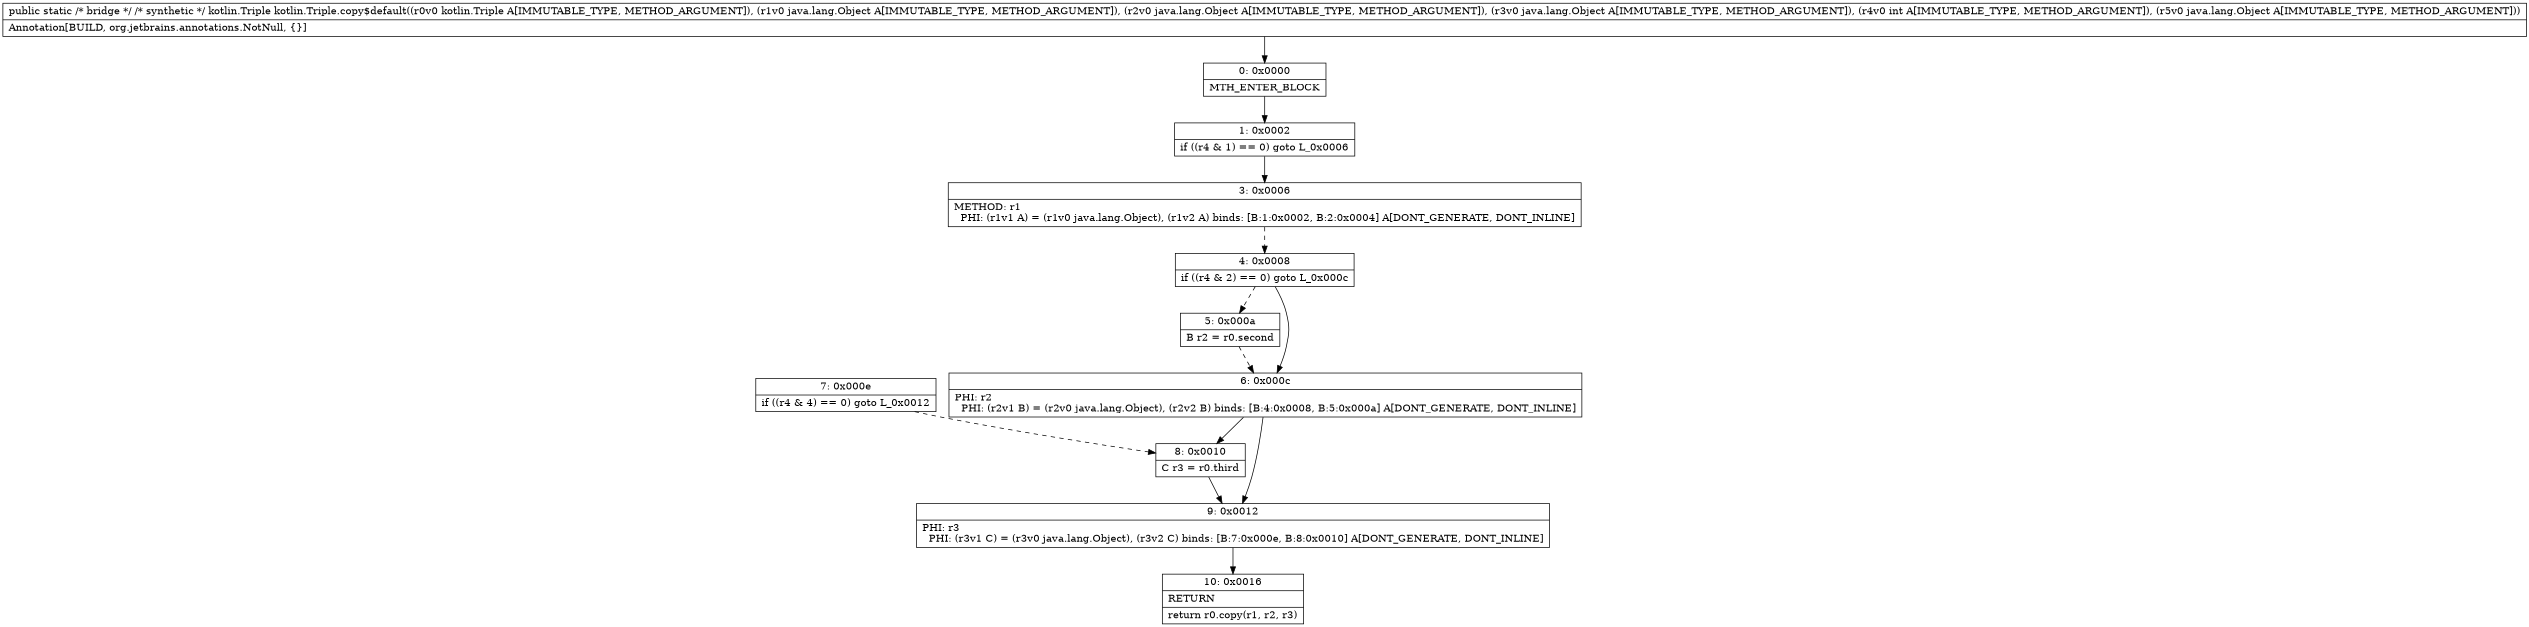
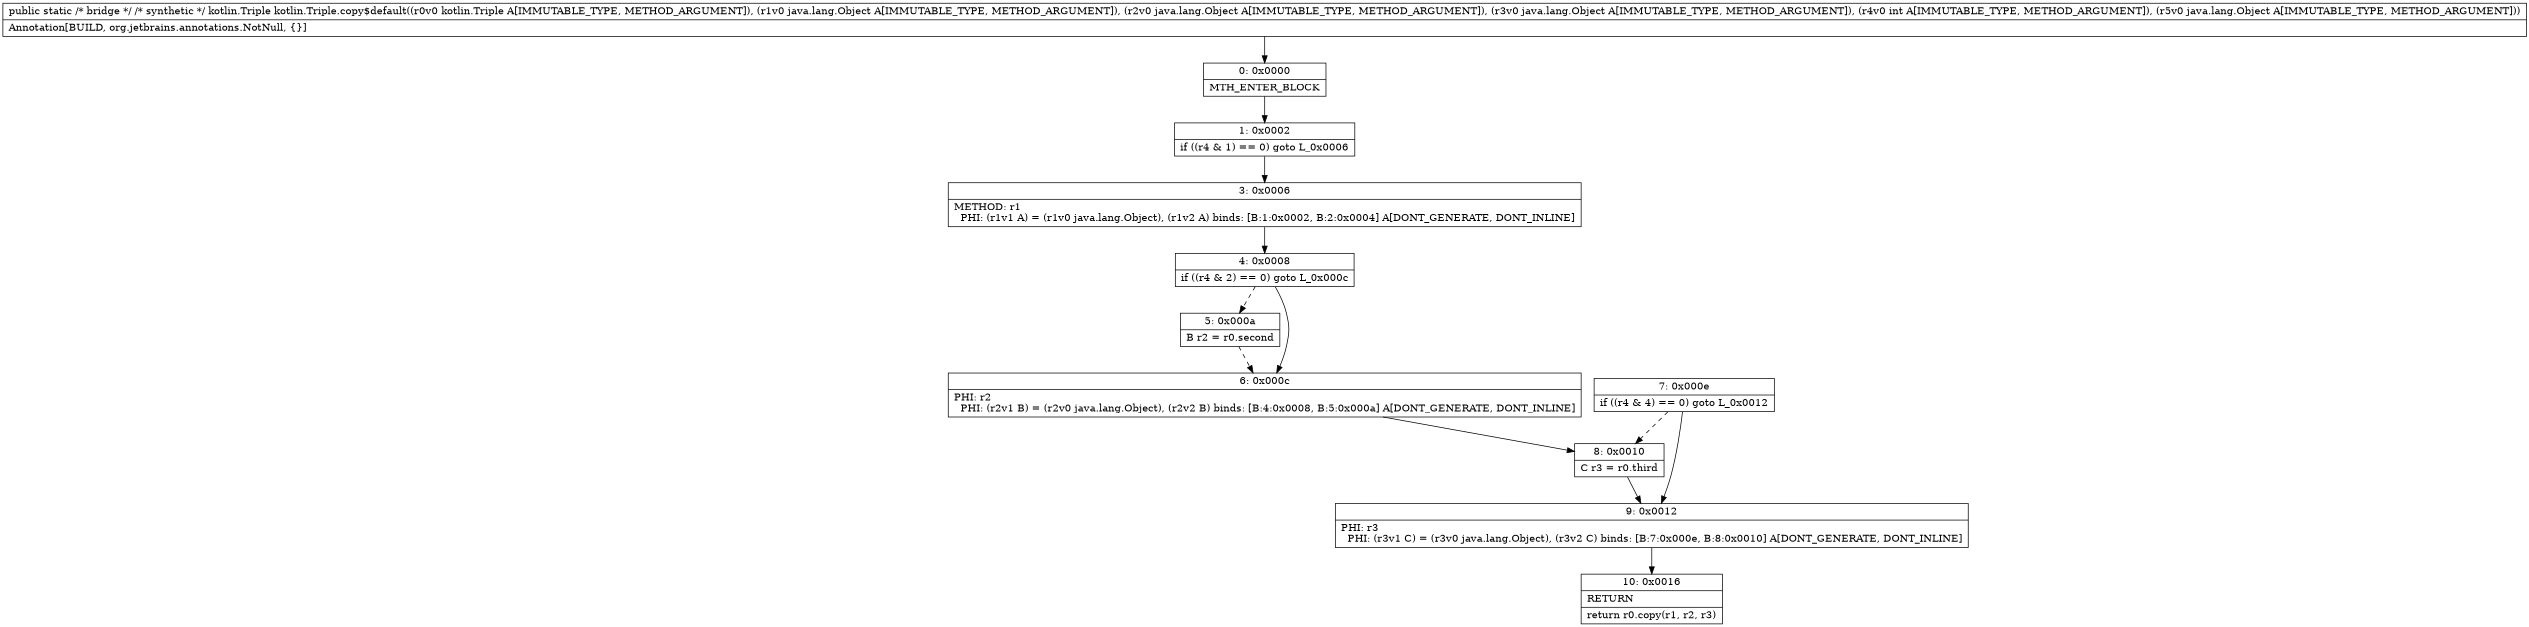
edge "3: 0x0006" -> "4: 0x0008": style dashed -> solid
edge "6: 0x000c" -> "9: 0x0012": now "7: 0x000e" -> "9: 0x0012"
